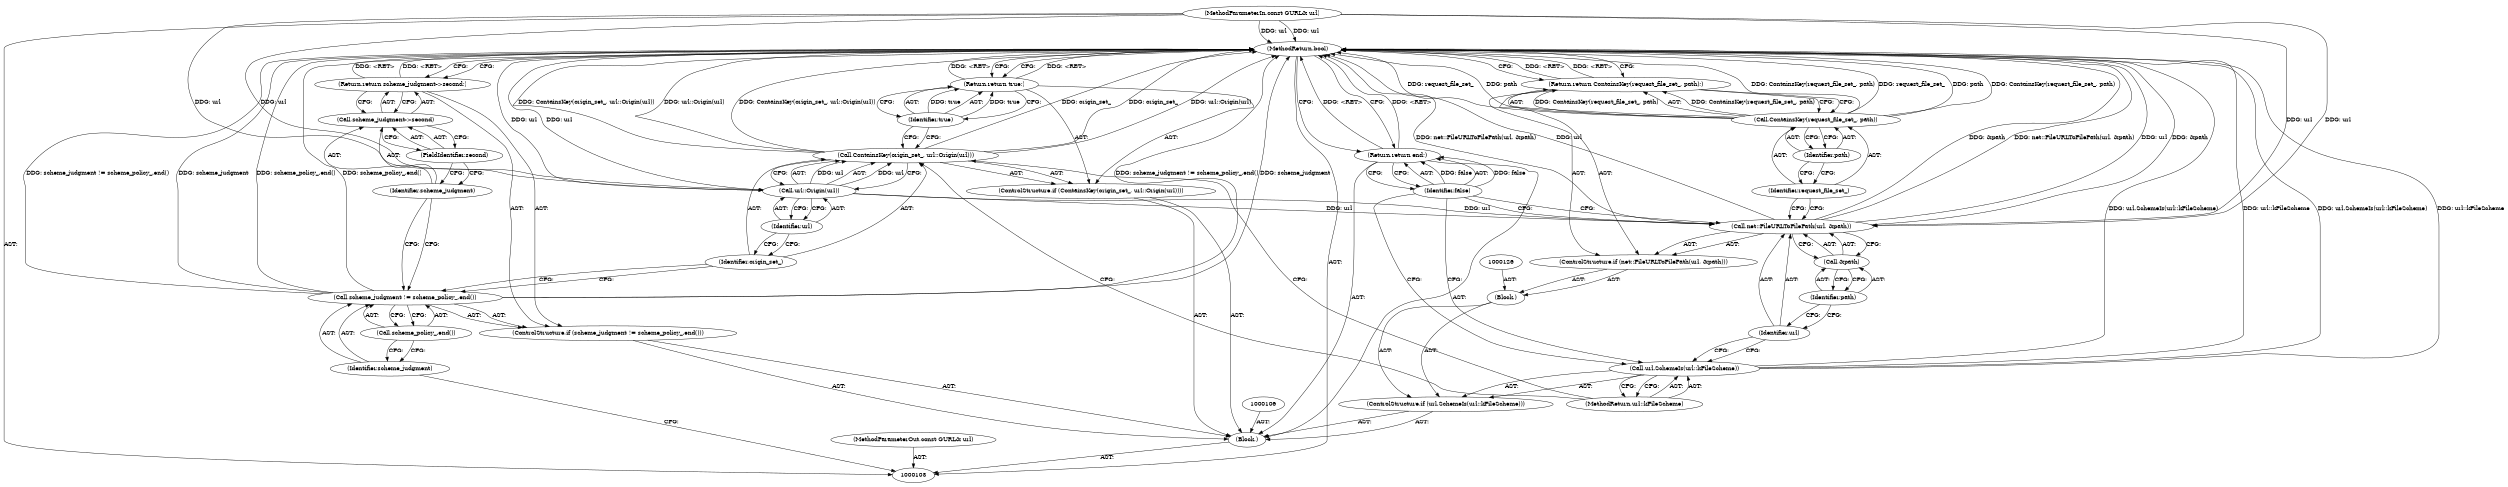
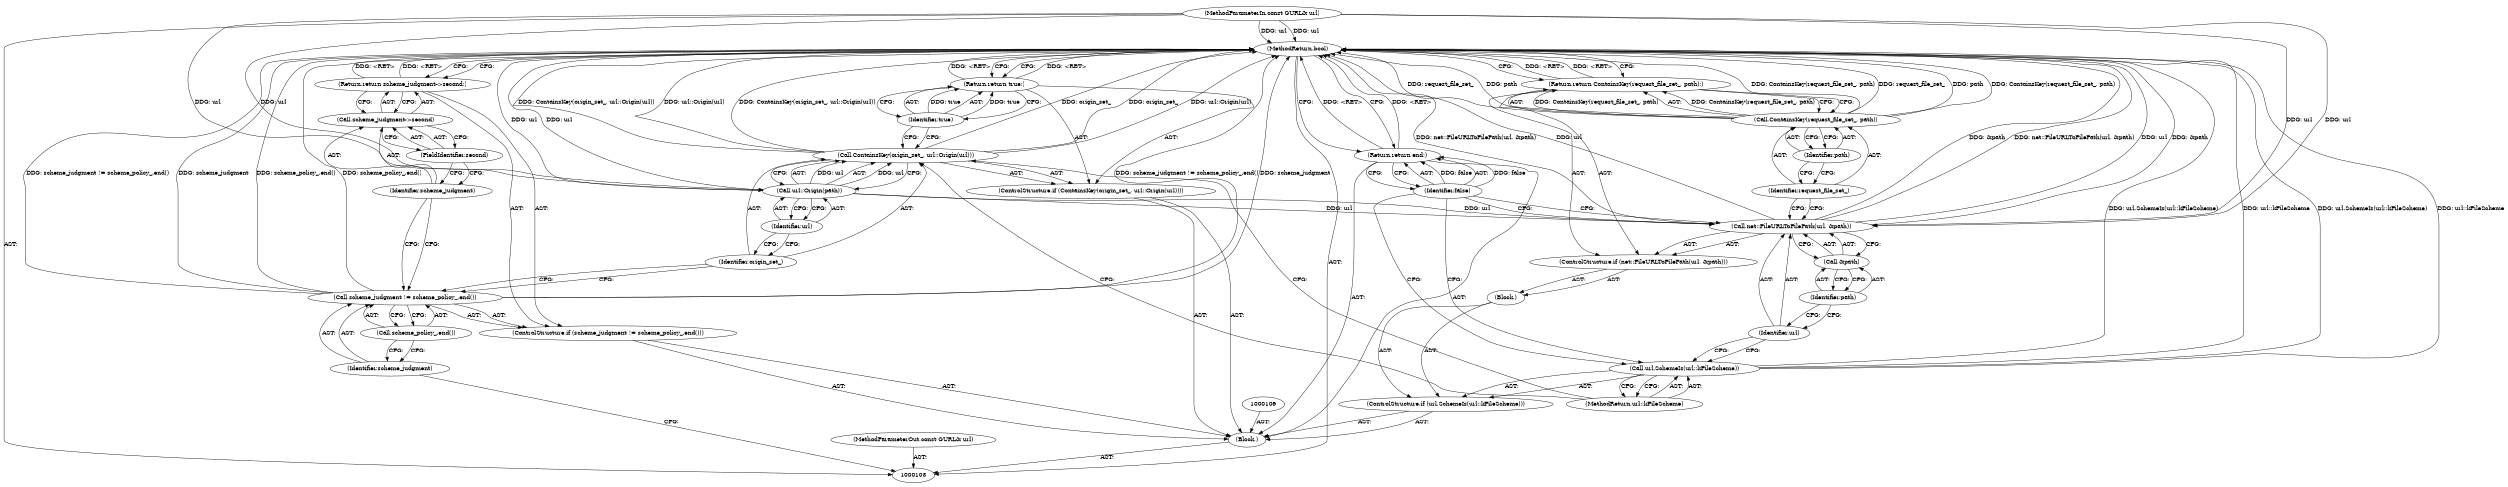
node "(Call,url::Origin(url))": label "(Call,url::Origin(url))" -> "(Call,url::Origin(path))"
node "1000126": removed
